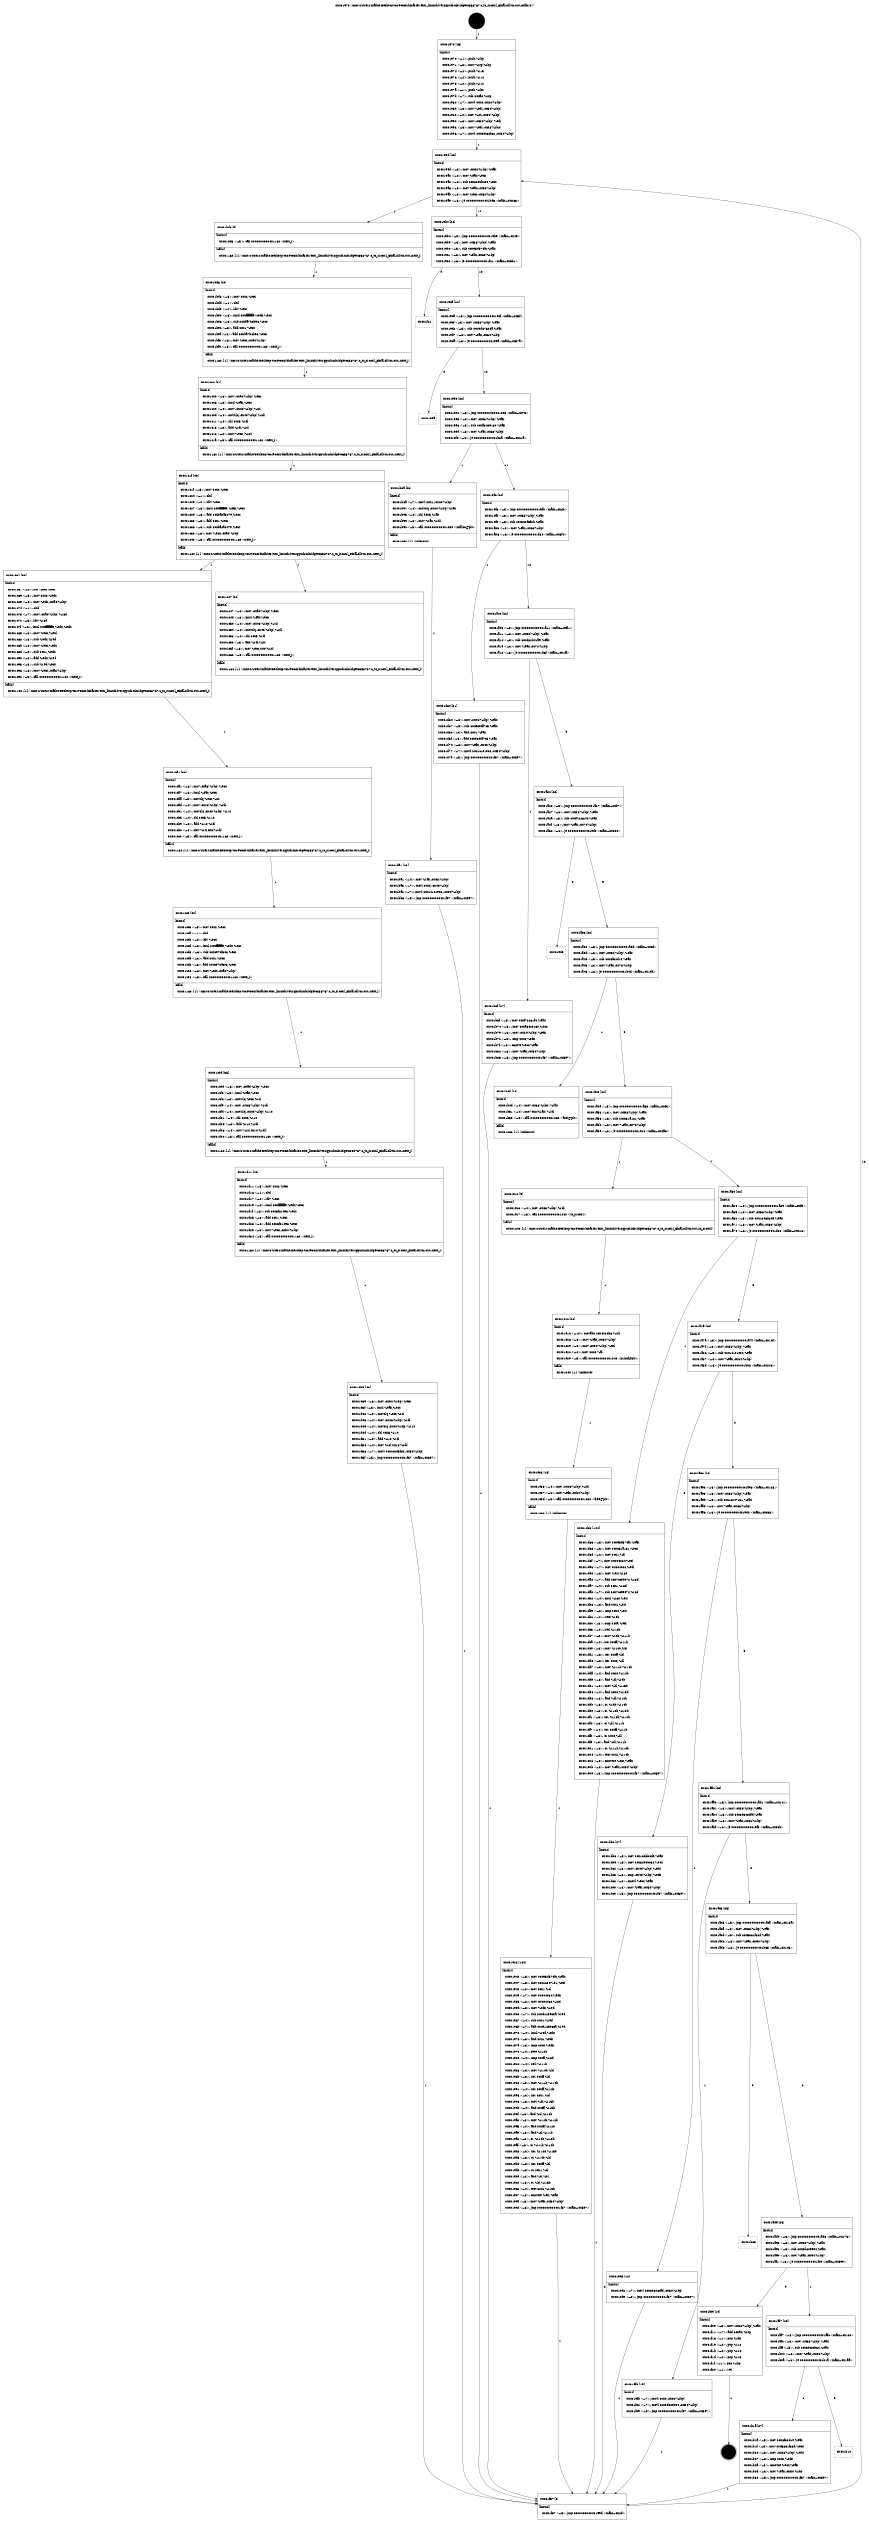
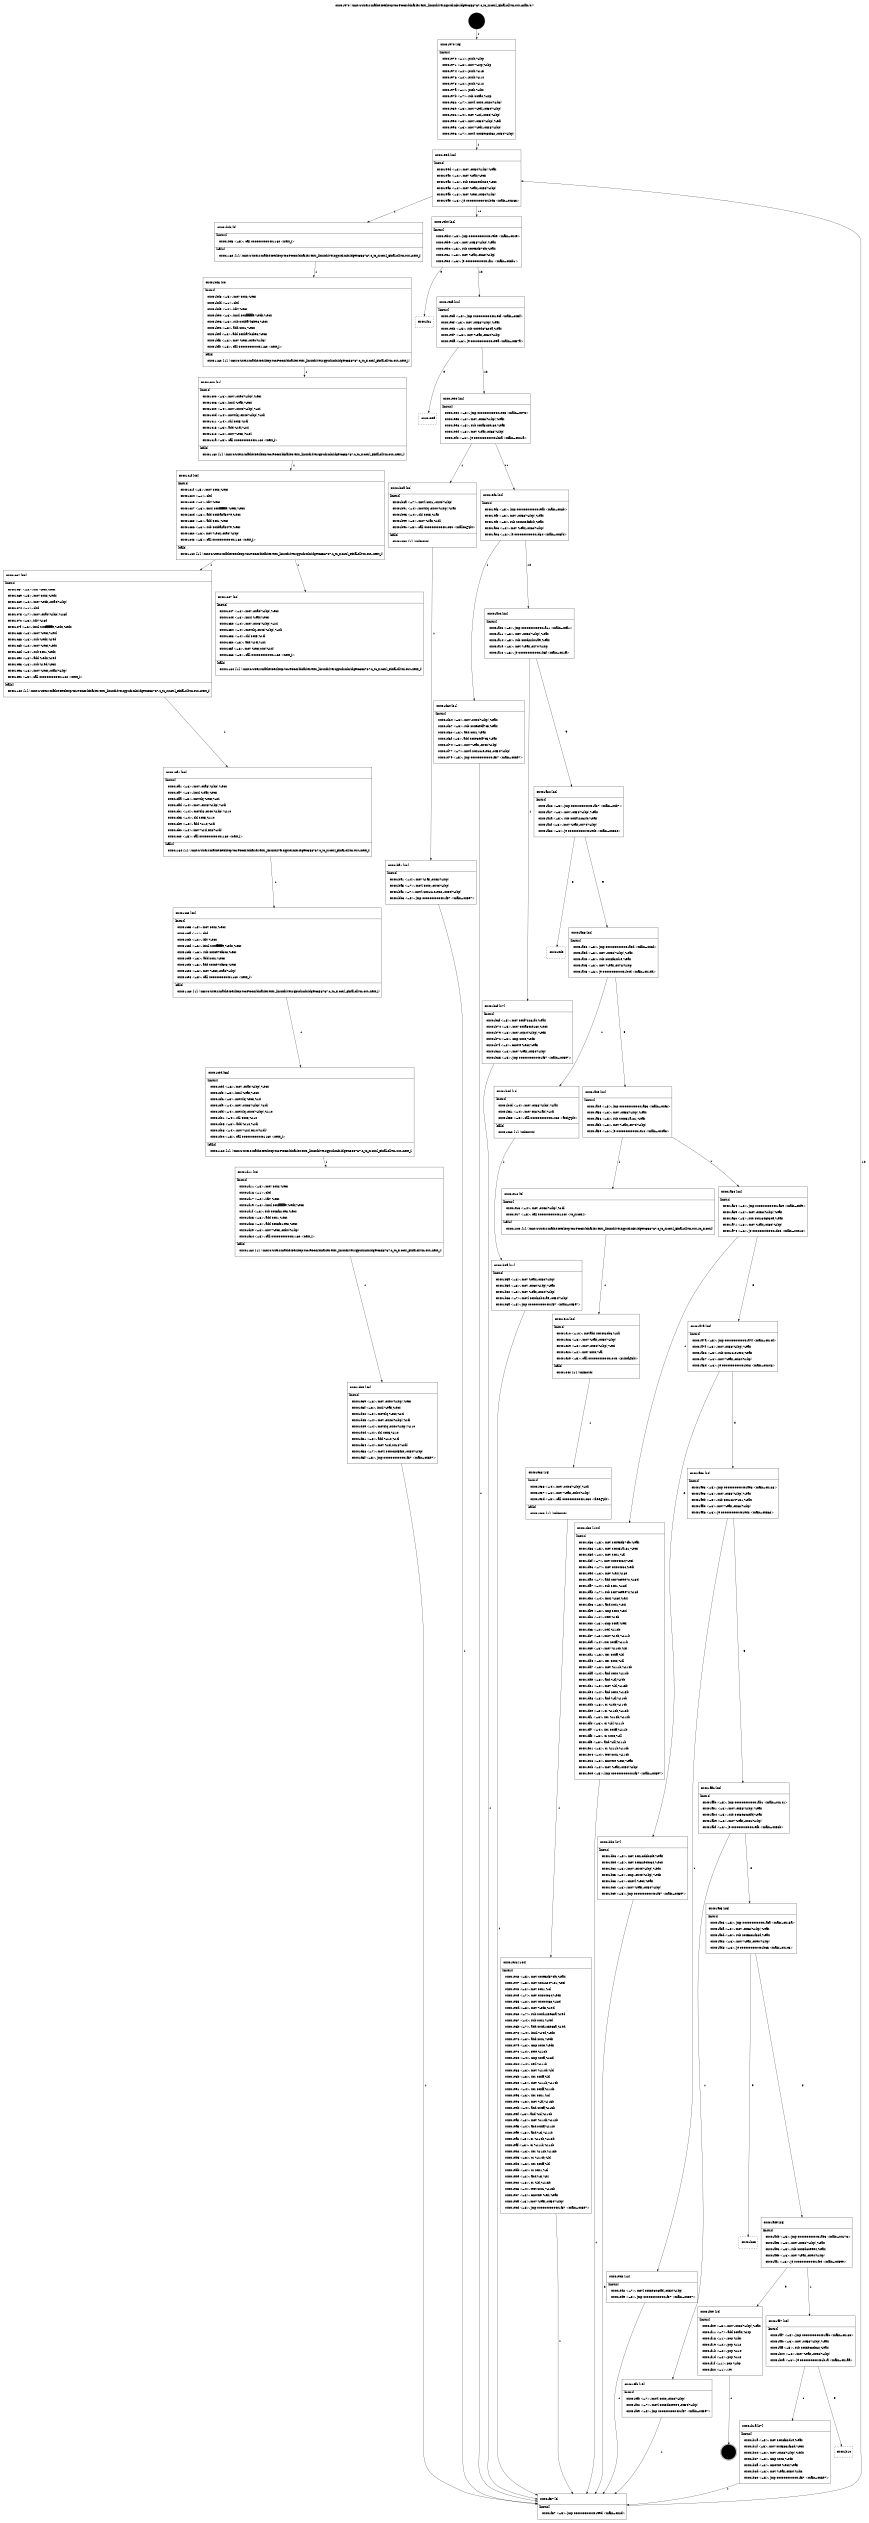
node "0x401b5a [21]": added
